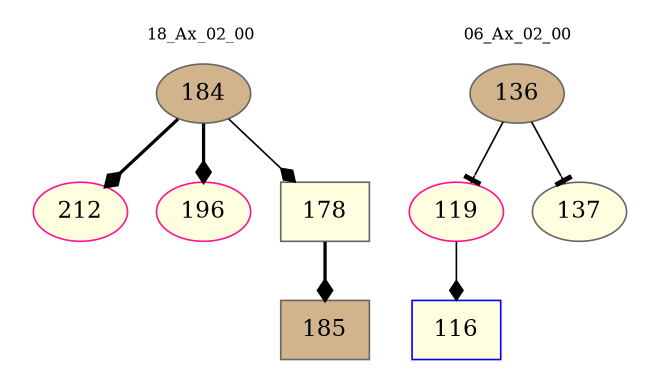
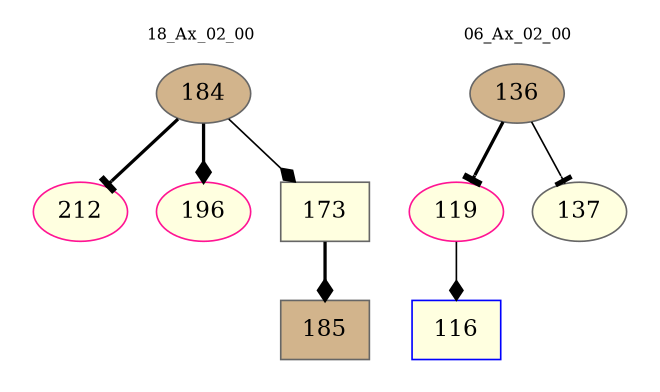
edge "136" -> "119": style solid -> bold
edge "184" -> "212": arrowhead diamond -> tee
node "178": label "178" -> "173"
